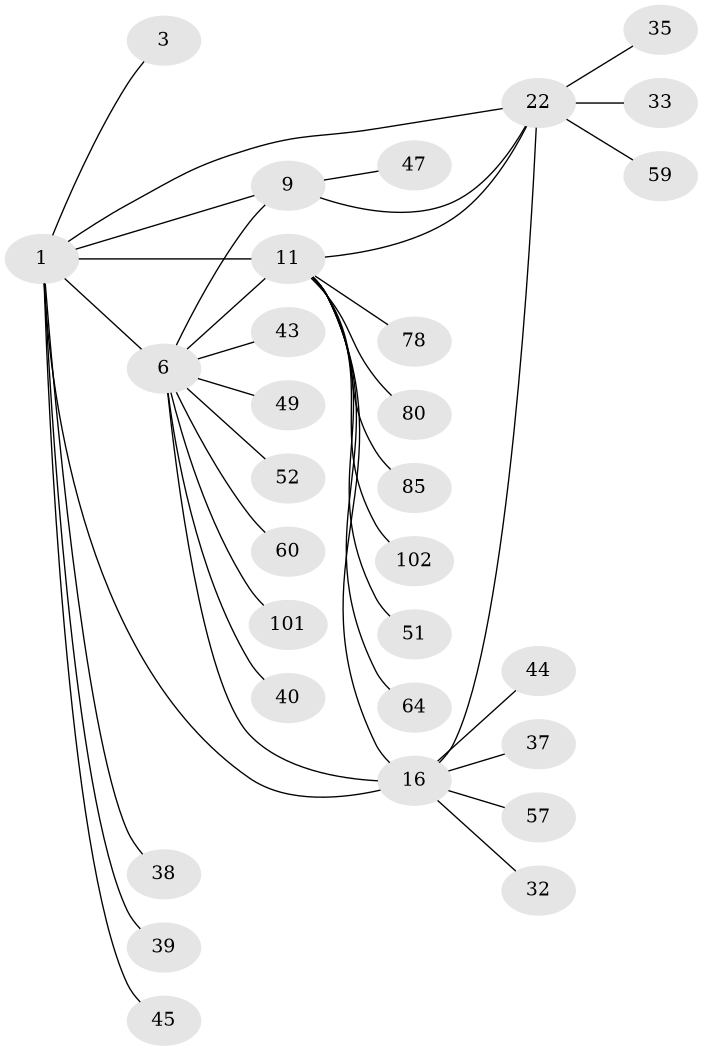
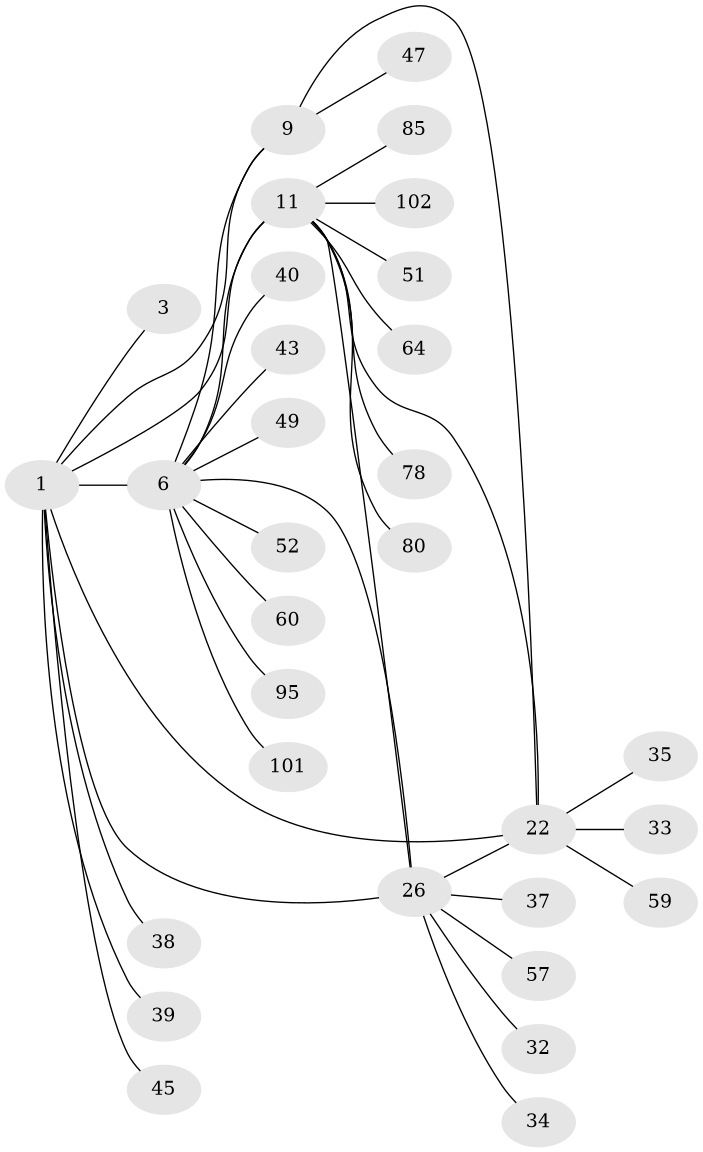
node "44": label "44" -> "34"
node "95": added
node "16": label "16" -> "26"
